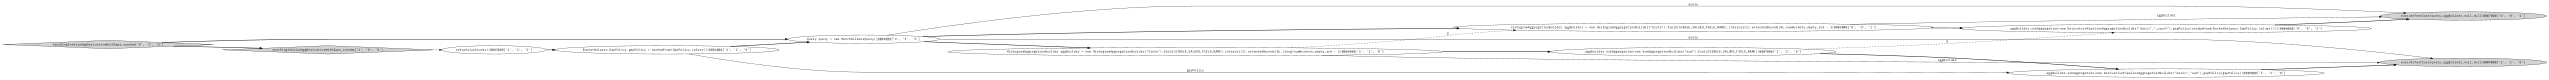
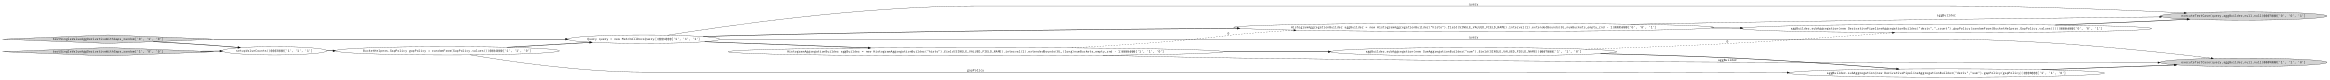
edge "testSingleValueAggDerivativeWithGaps_random['0', '1', '0']" -> "testSingleValueAggDerivativeWithGaps_random['1', '0', '0']": now "testSingleValueAggDerivativeWithGaps_random['0', '1', '0']" -> "setupValueCounts()@@@3@@@['1', '1', '1']"
edge "testSingleValueAggDerivativeWithGaps_random['1', '0', '0']" -> "setupValueCounts()@@@3@@@['1', '1', '1']": style dashed -> bold
